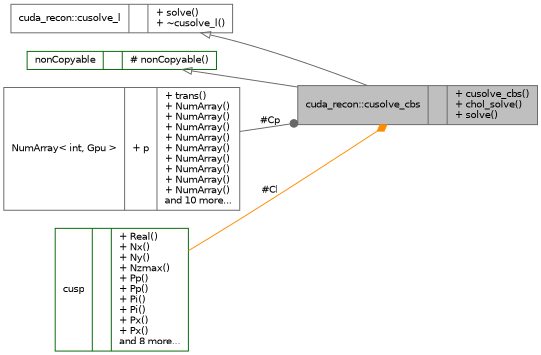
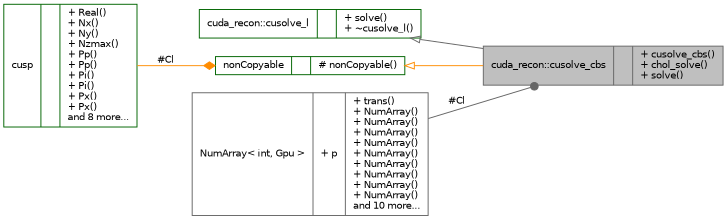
node "cuda_recon::cusolve_l": color gray40 -> darkgreen
edge "cuda_recon::cusolve_cbs" -> "nonCopyable": color gray40 -> darkorange
edge "NumArray< int, Gpu >" -> "cuda_recon::cusolve_cbs": label " #Cp" -> " #Cl"
edge "cusp" -> "cuda_recon::cusolve_cbs": now "cusp" -> "nonCopyable"
